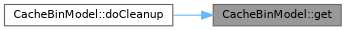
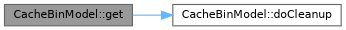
edge "CacheBinModel::doCleanup" -> "CacheBinModel::get": reversed
